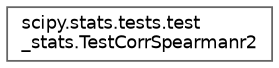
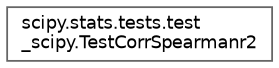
node "scipy.stats.tests.test _stats.TestCorrSpearmanr2": label "scipy.stats.tests.test _stats.TestCorrSpearmanr2" -> "scipy.stats.tests.test _scipy.TestCorrSpearmanr2"
